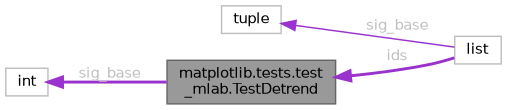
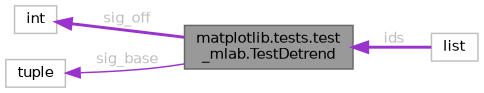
edge "list" -> "tuple": now "matplotlib.tests.test _mlab.TestDetrend" -> "tuple"
edge "matplotlib.tests.test _mlab.TestDetrend" -> "int": label " sig_base" -> " sig_off"
